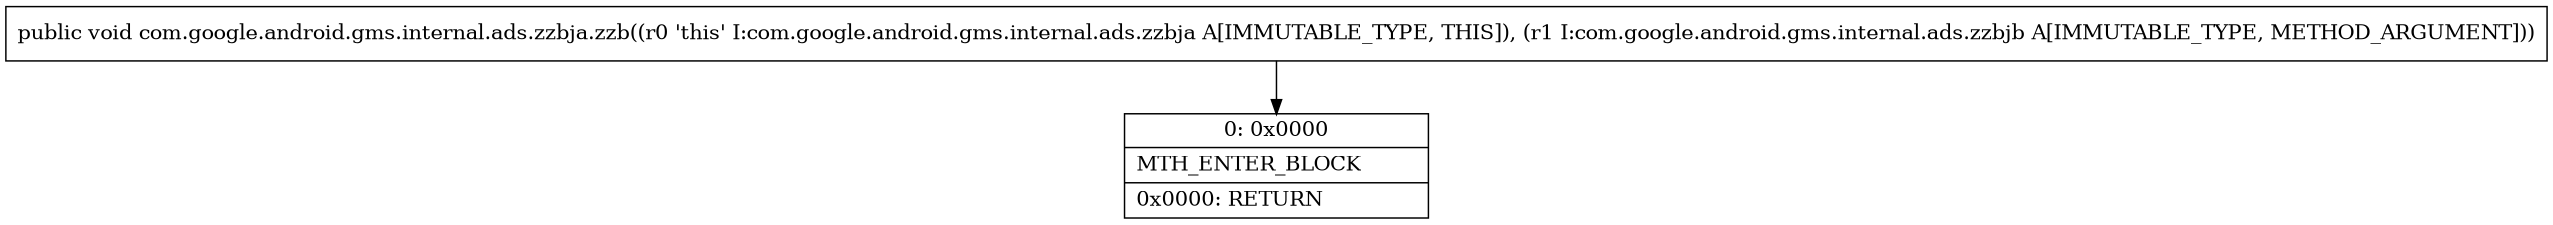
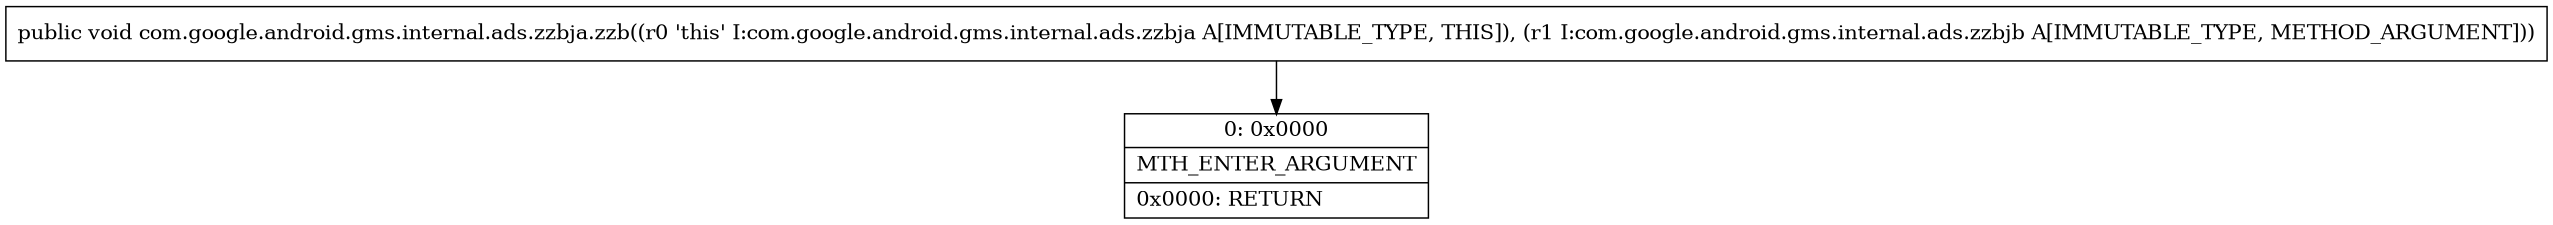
node "0: 0x0000": text "MTH_ENTER_BLOCK" -> "MTH_ENTER_ARGUMENT"
